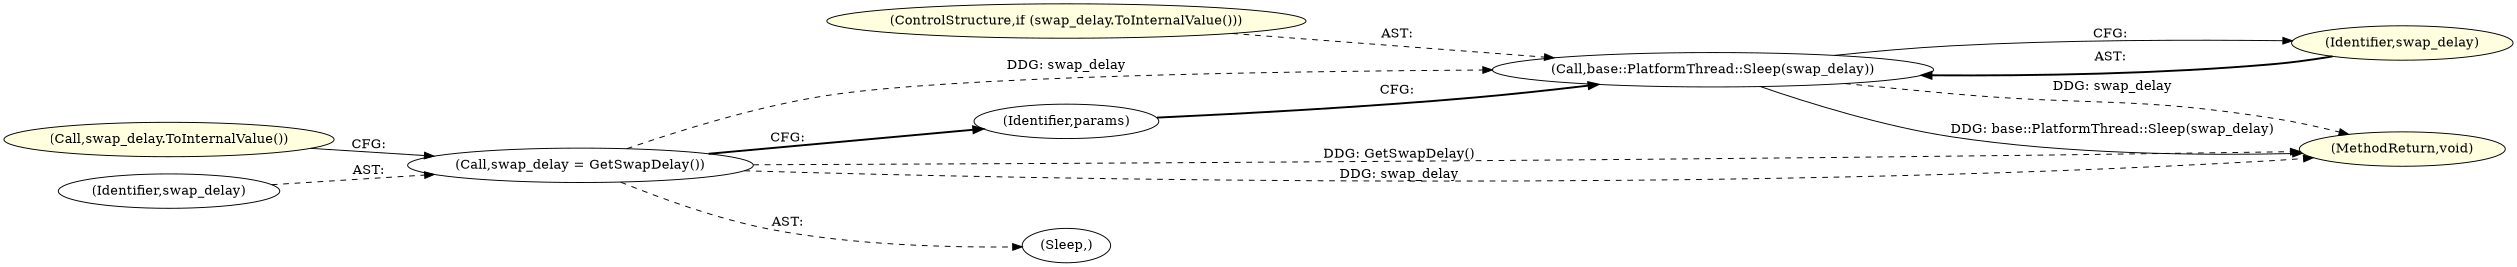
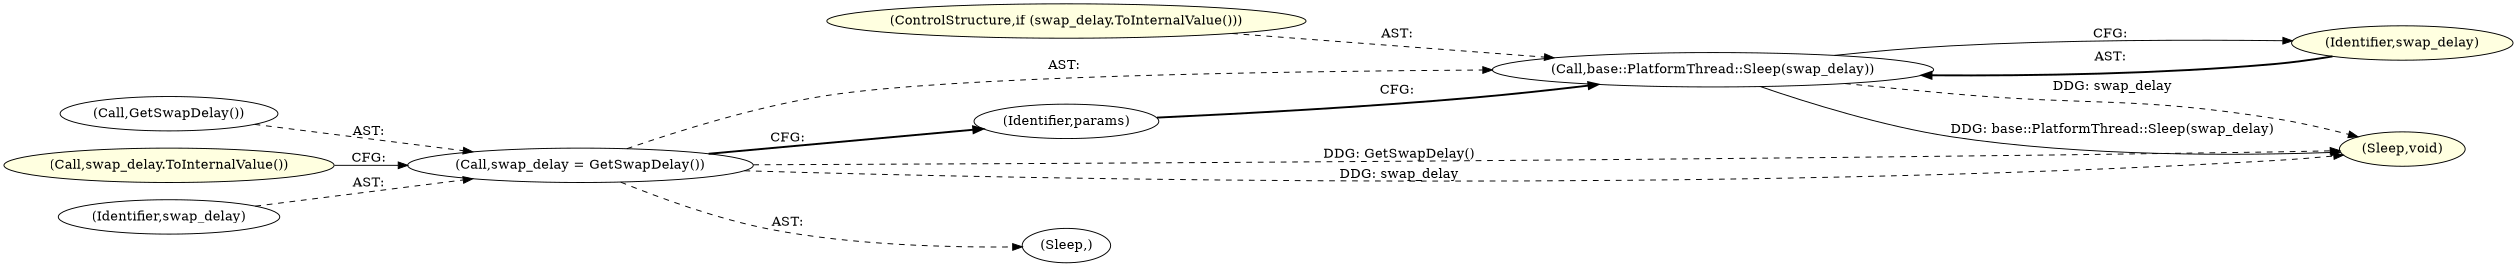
edge "(Call,swap_delay = GetSwapDelay())" -> "(Call,base::PlatformThread::Sleep(swap_delay))": label "DDG: swap_delay" -> "AST: "
node "(Call,GetSwapDelay())": added
node "(MethodReturn,void)": label "(MethodReturn,void)" -> "(Sleep,void)"
